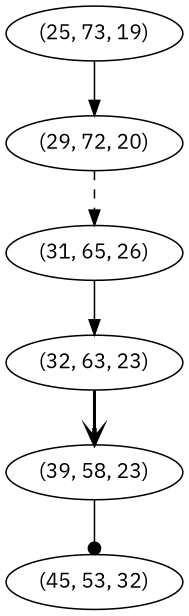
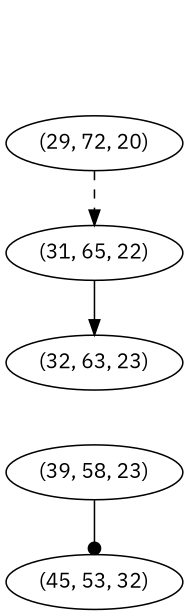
node "(25, 73, 19)": removed
node "(31, 65, 26)": label "(31, 65, 26)" -> "(31, 65, 22)"
edge "(32, 63, 23)" -> "(39, 58, 23)": removed
